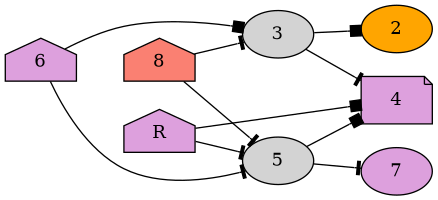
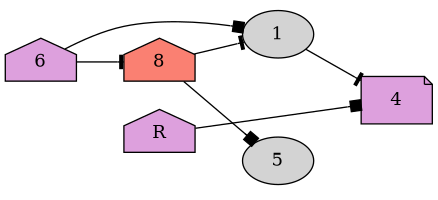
node "2": removed
node "3": label "3" -> "1"
edge "8" -> "5": arrowhead tee -> box
edge "5" -> "4": removed
edge "R" -> "5": removed
edge "6" -> "5": now "6" -> "8"
node "7": removed
